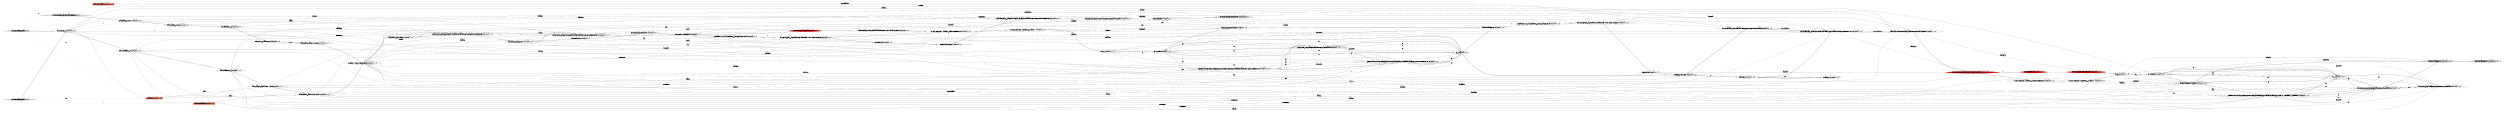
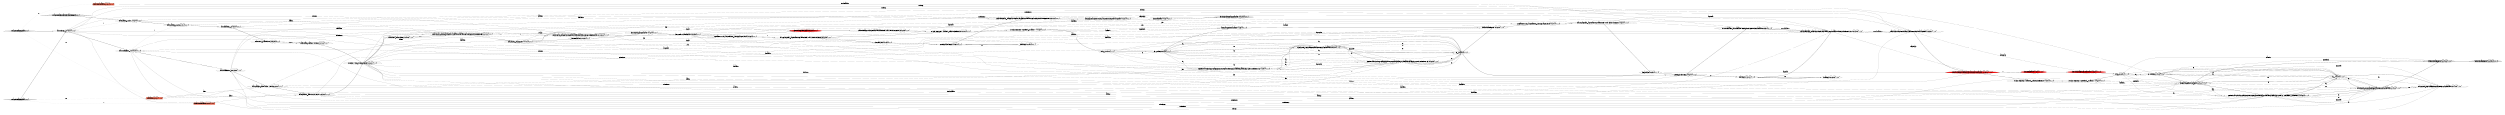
node "Thread.sleep(50)@@@19@@@['0', '0', '1']": added
